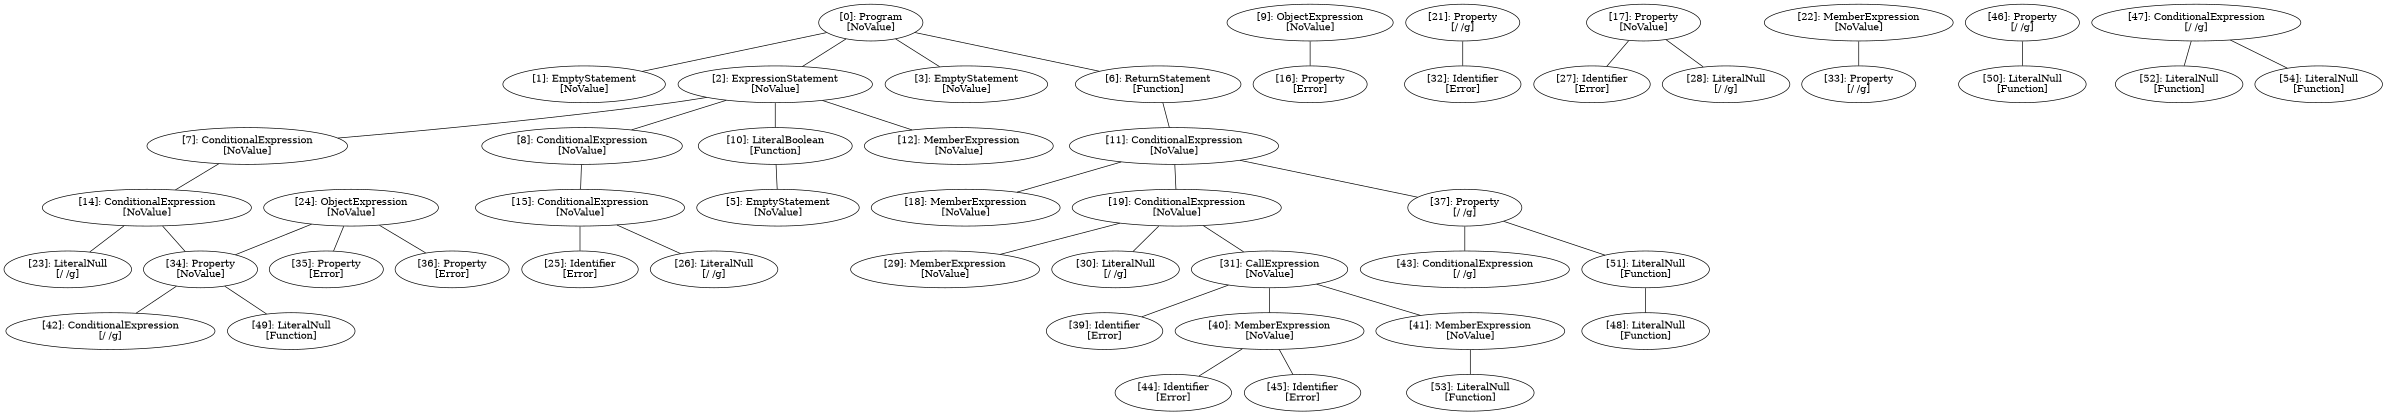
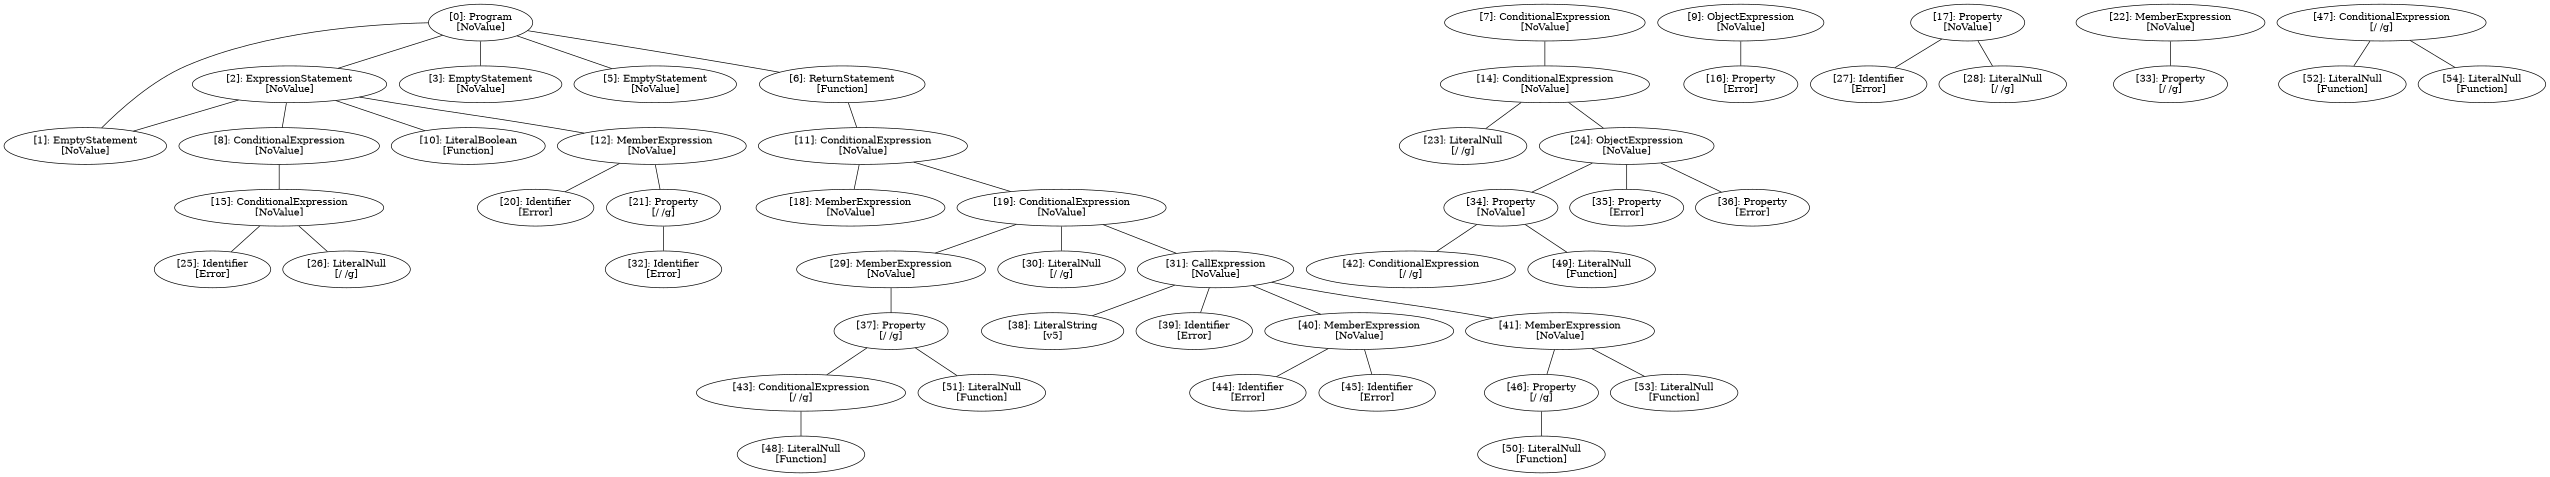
edge "[2]: ExpressionStatement [NoValue]" -- "[7]: ConditionalExpression [NoValue]": now "[2]: ExpressionStatement [NoValue]" -- "[1]: EmptyStatement [NoValue]"
edge "[12]: MemberExpression [NoValue]" -- "[21]: Property [/ /g]": added
edge "[10]: LiteralBoolean [Function]" -- "[5]: EmptyStatement [NoValue]": now "[0]: Program [NoValue]" -- "[5]: EmptyStatement [NoValue]"
edge "[11]: ConditionalExpression [NoValue]" -- "[37]: Property [/ /g]": now "[29]: MemberExpression [NoValue]" -- "[37]: Property [/ /g]"
node "[20]: Identifier [Error]": added
edge "[14]: ConditionalExpression [NoValue]" -- "[34]: Property [NoValue]": now "[14]: ConditionalExpression [NoValue]" -- "[24]: ObjectExpression [NoValue]"
edge "[51]: LiteralNull [Function]" -- "[48]: LiteralNull [Function]": now "[43]: ConditionalExpression [/ /g]" -- "[48]: LiteralNull [Function]"
node "[38]: LiteralString [v5]": added
edge "[41]: MemberExpression [NoValue]" -- "[46]: Property [/ /g]": added
